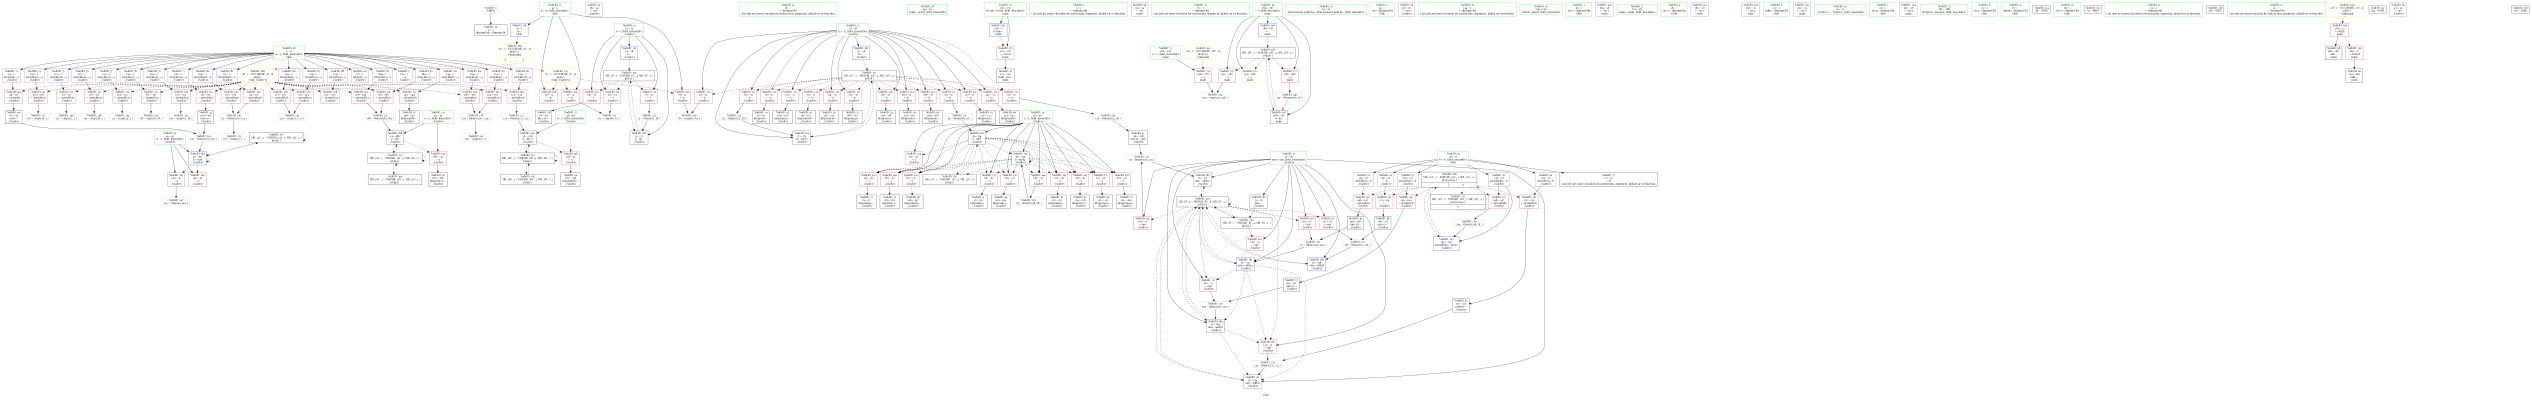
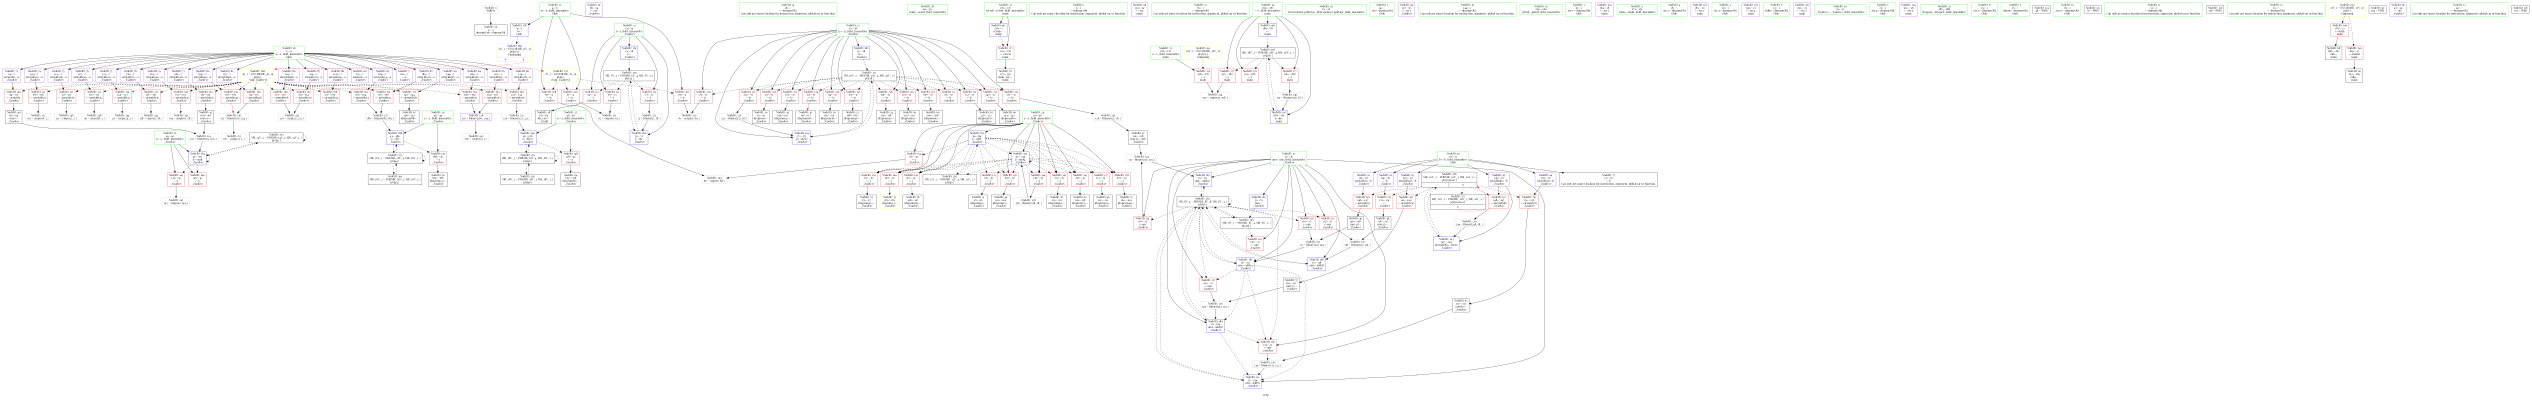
node "NodeID: 5": added
node "NodeID: 13": added
edge "NodeID: 109" -> "NodeID: 110": now "NodeID: 290" -> "NodeID: 110"
edge "NodeID: 23" -> "NodeID: 125": style dashed -> solid
edge "NodeID: 23" -> "NodeID: 122": color red -> black
edge "NodeID: 23" -> "NodeID: 124": added
node "NodeID: 176": color yellow -> red
edge "NodeID: 280" -> "NodeID: 154": color black -> red
edge "NodeID: 240" -> "NodeID: 197": color red -> black
edge "NodeID: 124" -> "NodeID: 45": color black -> red
edge "NodeID: 159" -> "NodeID: 236": color black -> red
node "NodeID: 228": color grey -> purple
node "NodeID: 231": removed
node "NodeID: 38": text "_Z5solvev" -> "_Z5call"
edge "NodeID: 27" -> "NodeID: 148": style dashed -> solid
edge "NodeID: 24" -> "NodeID: 135": removed
edge "NodeID: 24" -> "NodeID: 137": removed
node "NodeID: 249": added
node "NodeID: 55": color black -> yellow
